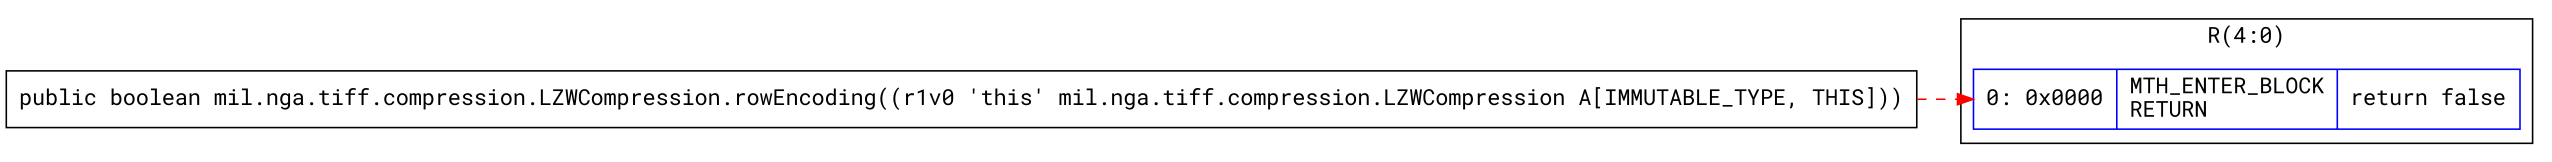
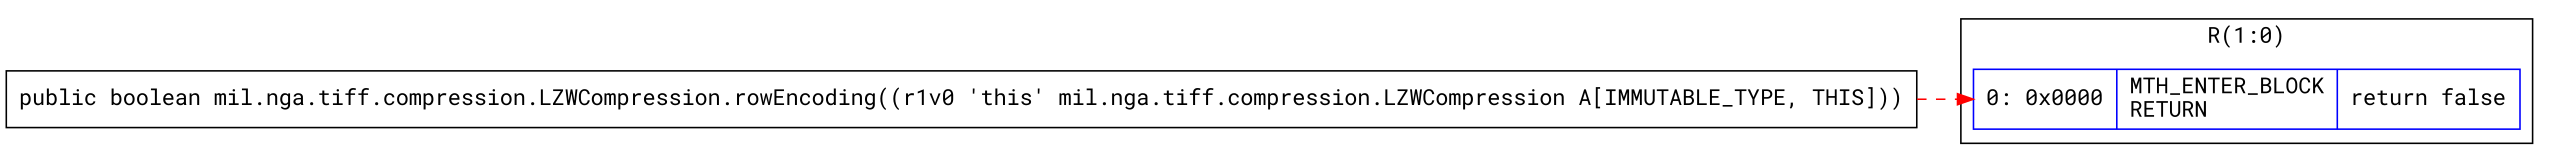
cluster "R(4:0)": label "R(4:0)" -> "R(1:0)"
